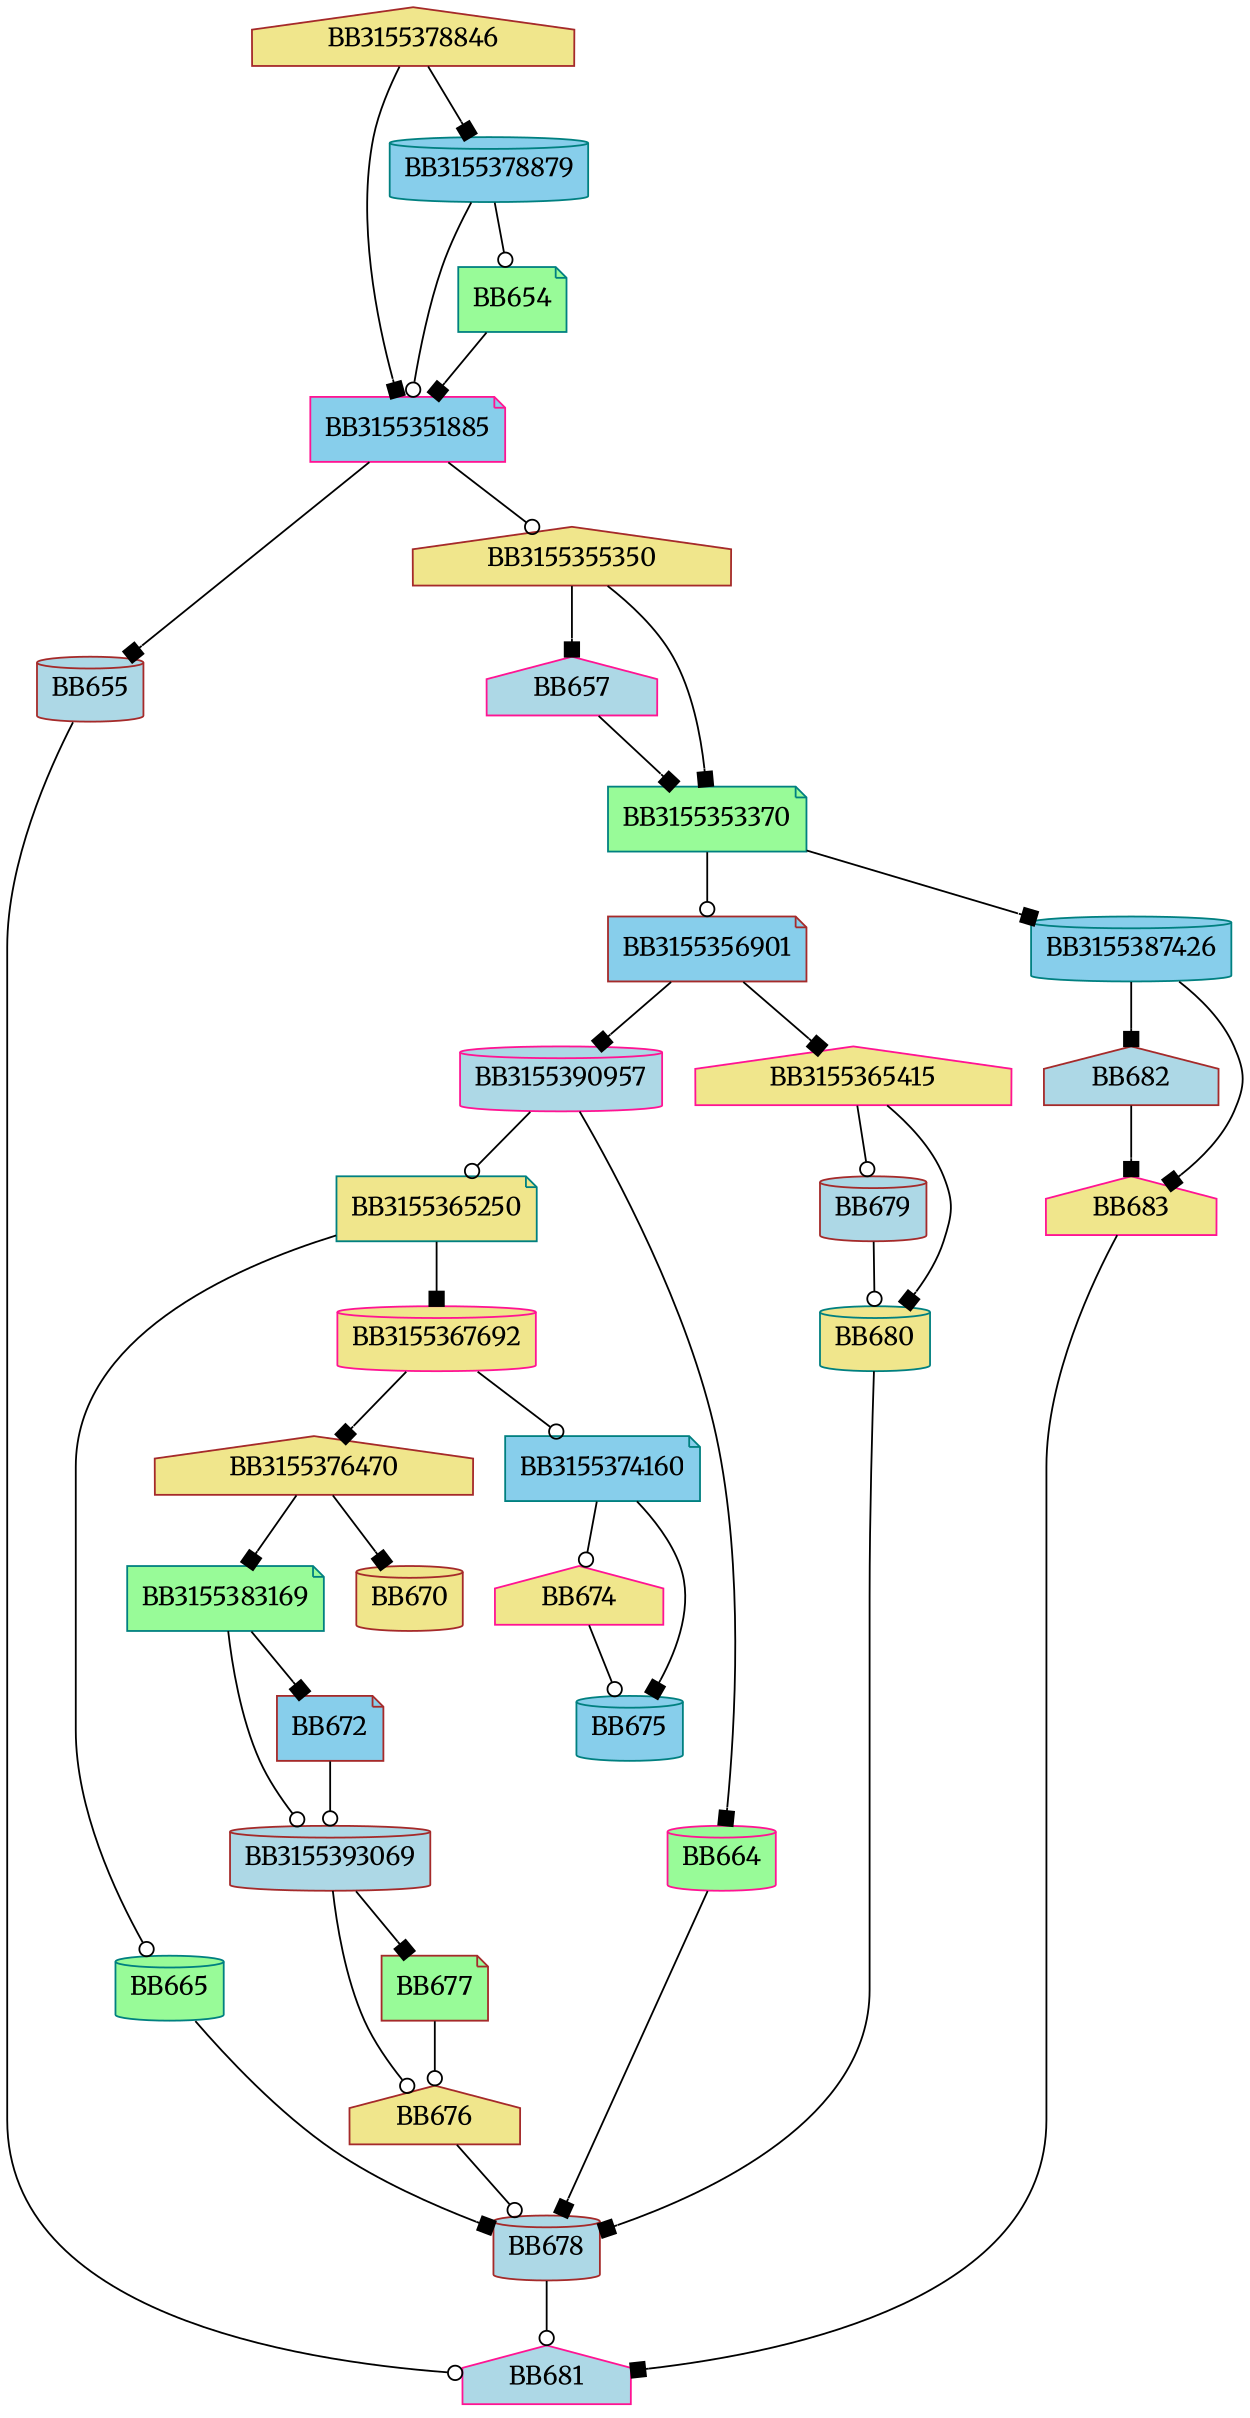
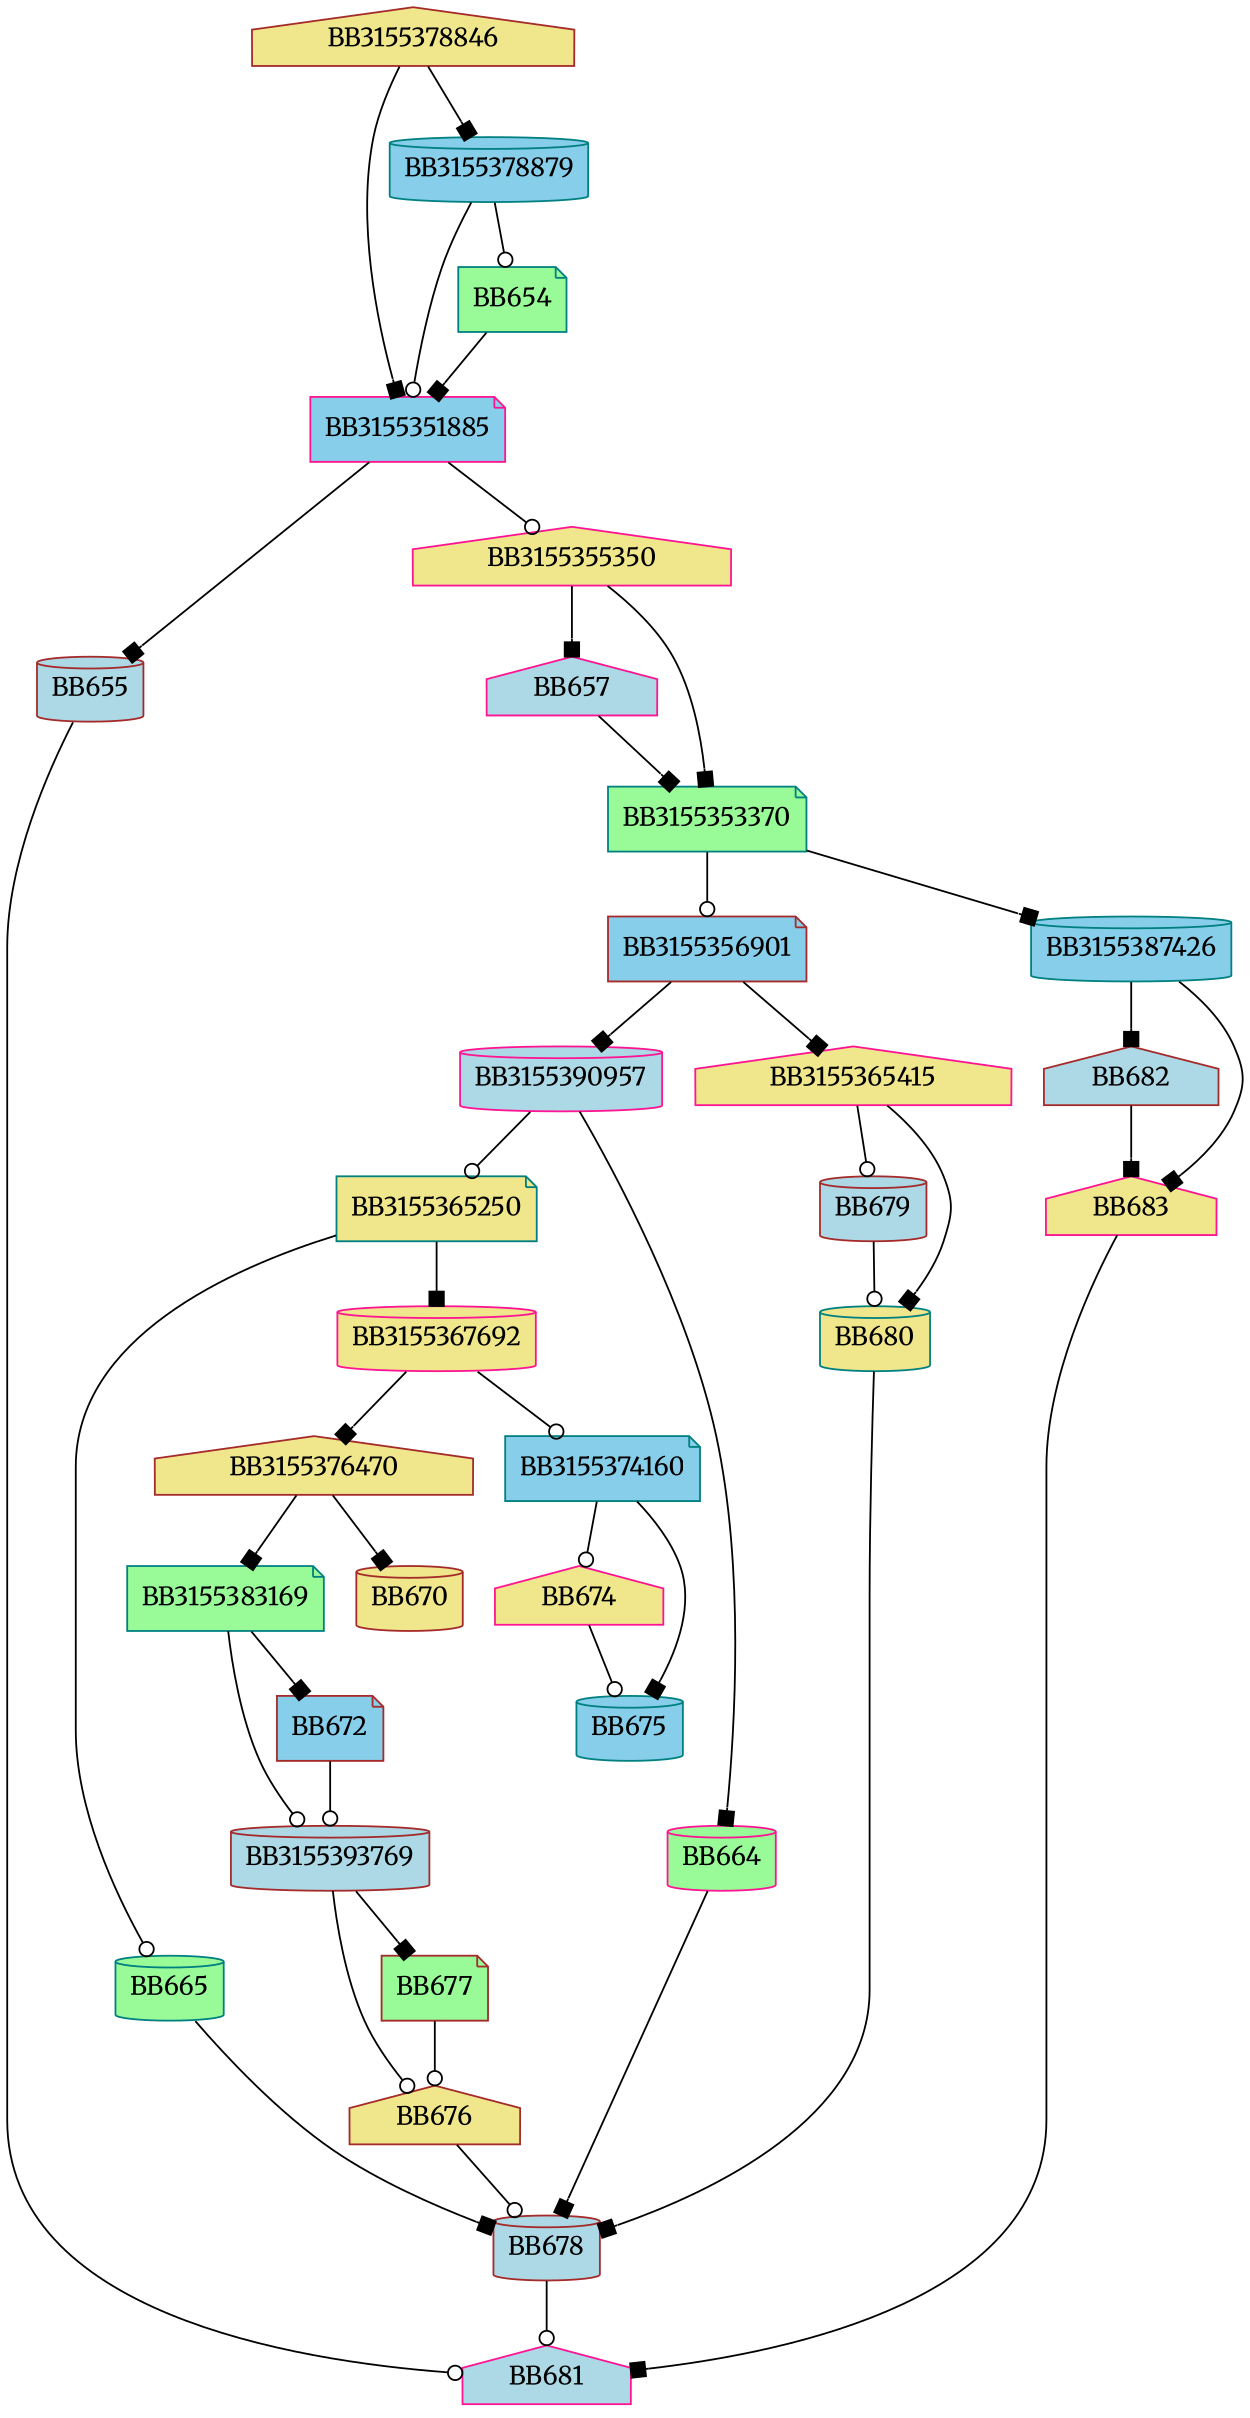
node "BB3155355350": color brown -> deeppink
node "BB3155393069": label "BB3155393069" -> "BB3155393769"
